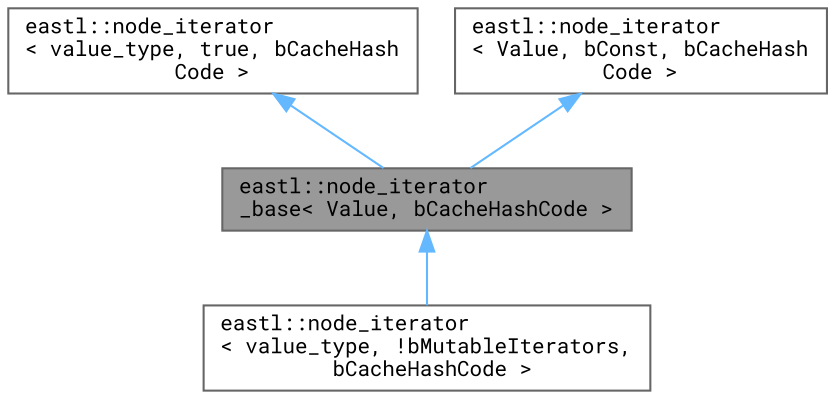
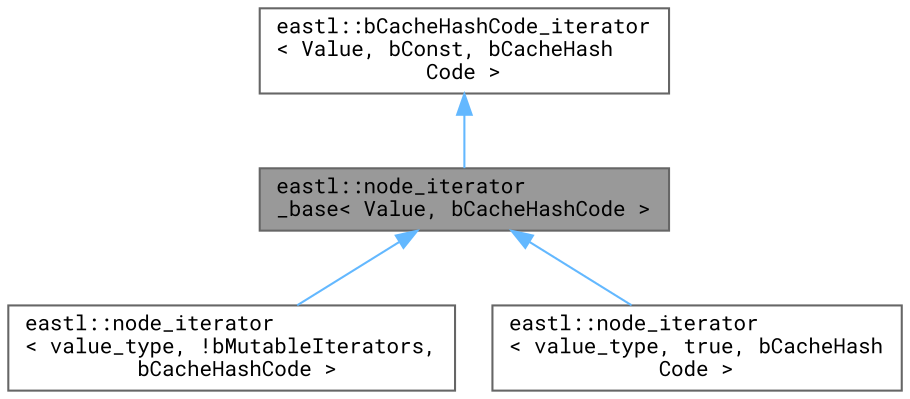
node "eastl::node_iterator < Value, bConst, bCacheHash Code >": label "eastl::node_iterator < Value, bConst, bCacheHash Code >" -> "eastl::bCacheHashCode_iterator < Value, bConst, bCacheHash Code >"
edge "eastl::node_iterator _base< Value, bCacheHashCode >" -> "eastl::node_iterator < value_type, true, bCacheHash Code >": reversed
